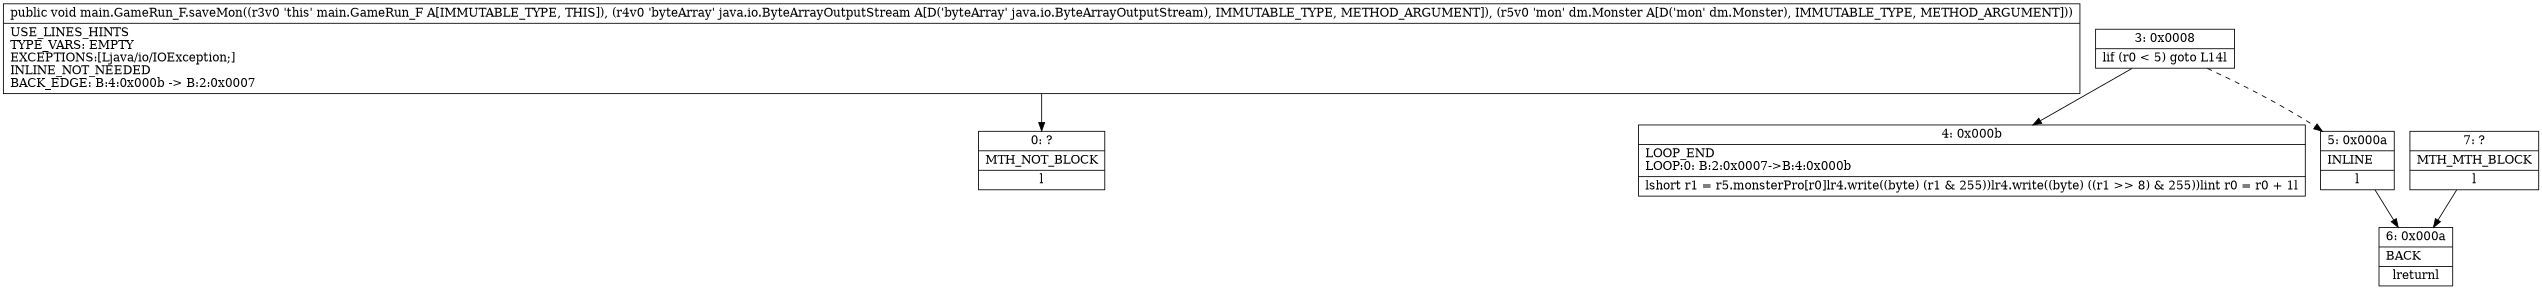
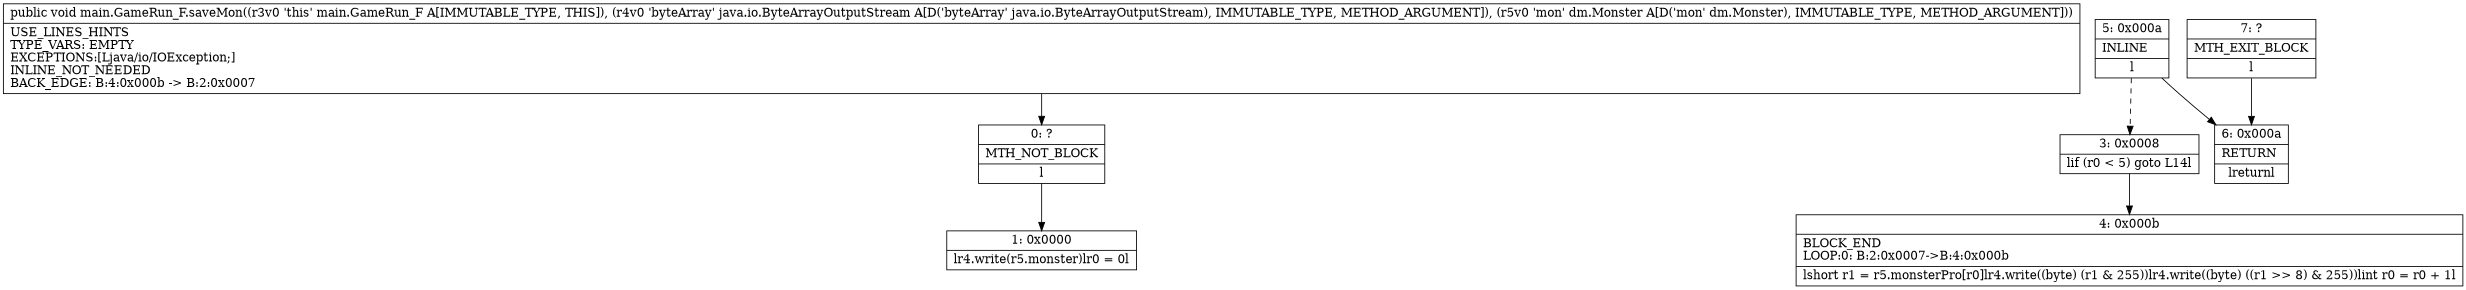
edge "3: 0x0008" -> "5: 0x000a": reversed
node "4: 0x000b": text "LOOP_END" -> "BLOCK_END"
node "7: ?": text "MTH_MTH_BLOCK" -> "MTH_EXIT_BLOCK"
node "1: 0x0000": added
node "6: 0x000a": text "BACK" -> "RETURN"
